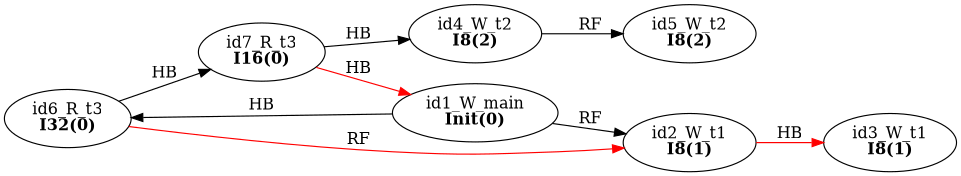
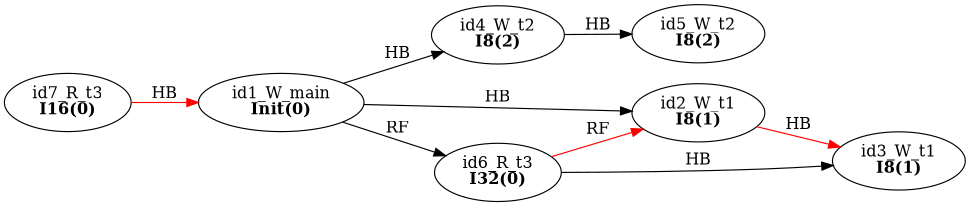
edge "id4_W_t2" -> "id5_W_t2": label "RF" -> "HB"
edge "id7_R_t3" -> "id4_W_t2": now "id1_W_main" -> "id4_W_t2"
edge "id6_R_t3" -> "id7_R_t3": now "id6_R_t3" -> "id3_W_t1"
edge "id1_W_main" -> "id6_R_t3": label "HB" -> "RF"
edge "id1_W_main" -> "id2_W_t1": label "RF" -> "HB"
